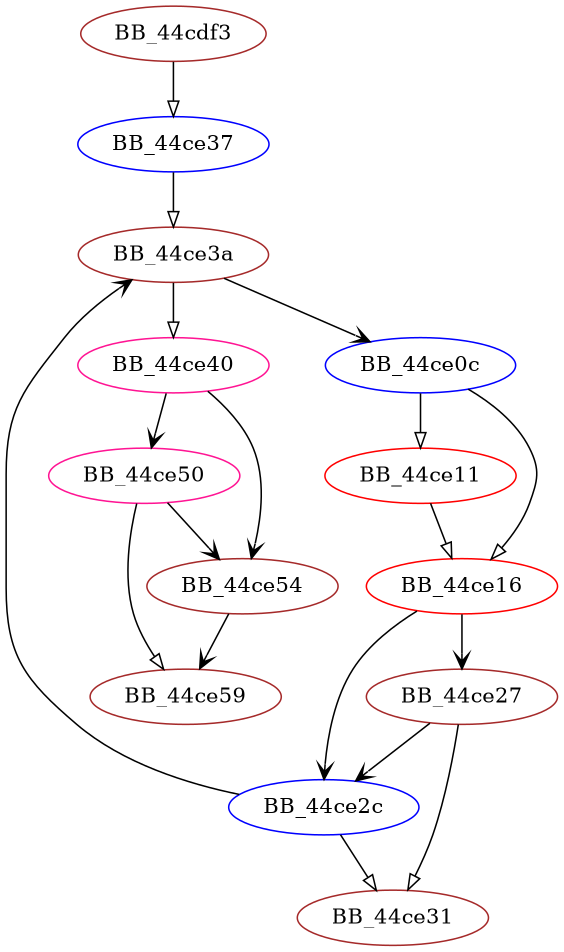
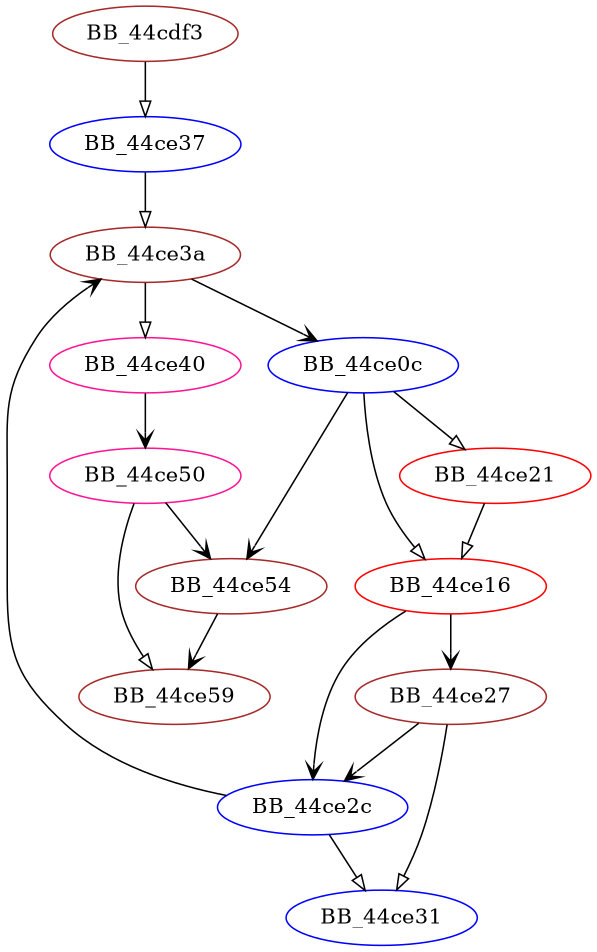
edge "BB_44ce40" -> "BB_44ce54": now "BB_44ce0c" -> "BB_44ce54"
node "BB_44ce11": label "BB_44ce11" -> "BB_44ce21"
node "BB_44ce31": color brown -> blue
